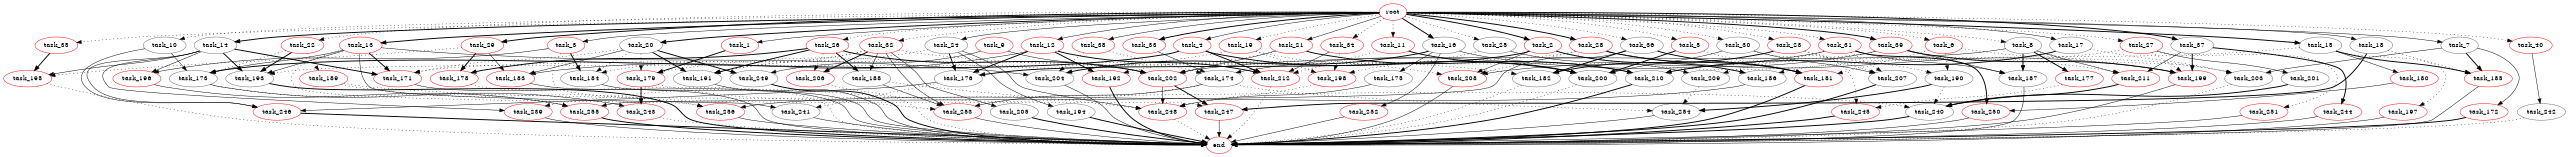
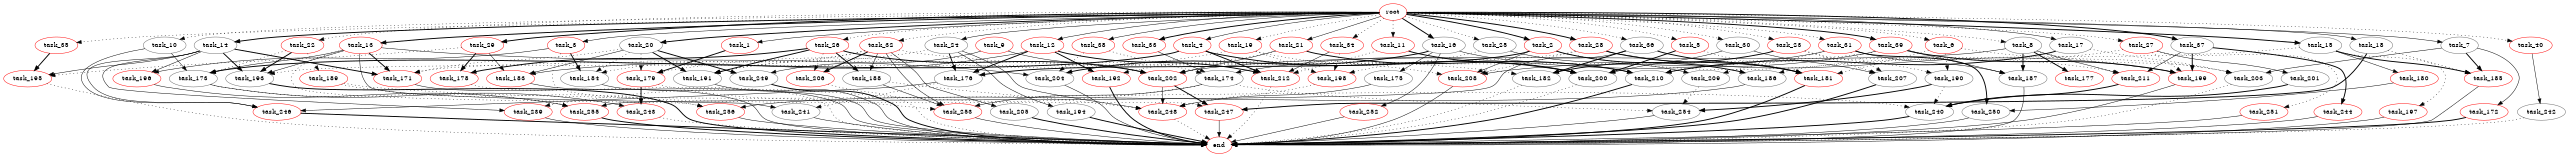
node "task_245": removed
node "task_250": color red -> gray40
